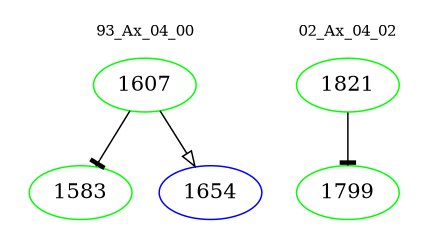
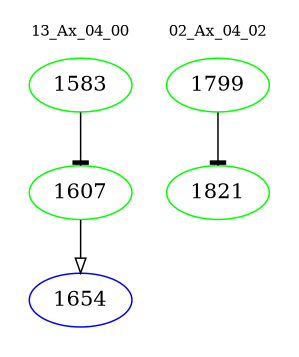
cluster "93_Ax_04_00": label "93_Ax_04_00" -> "13_Ax_04_00"
edge "1607" -> "1583": reversed
edge "1821" -> "1799": reversed
